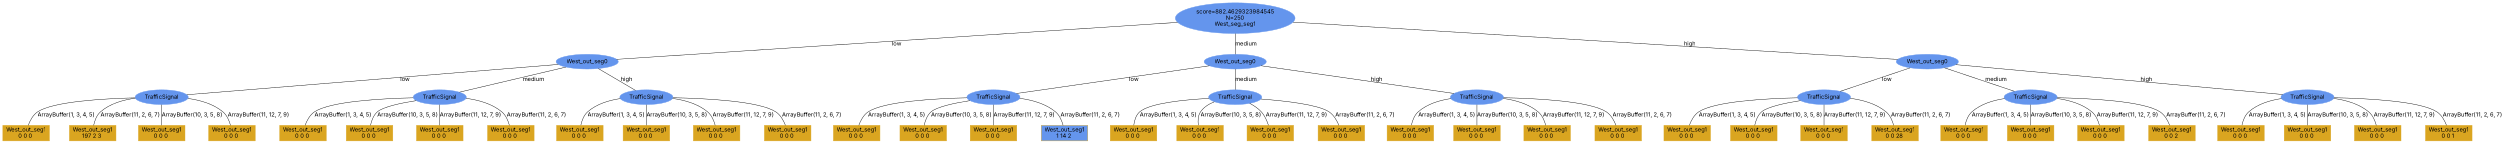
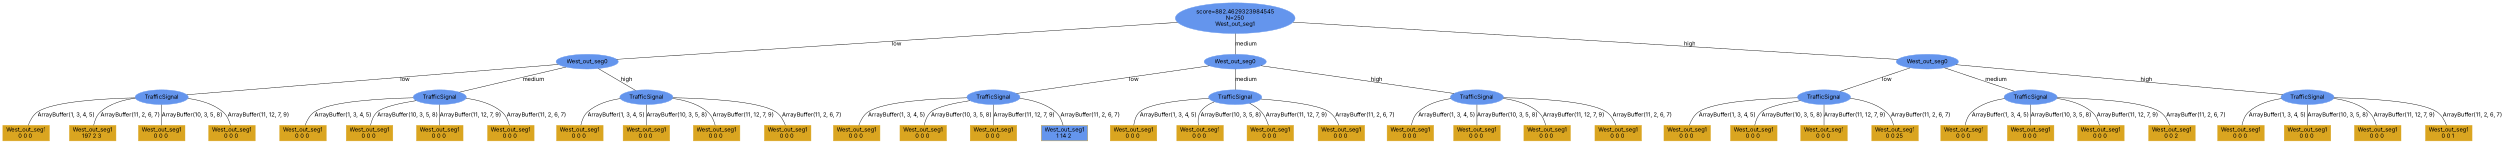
node "score=882.4629323984545 N=250 West_seg_seg1": label "score=882.4629323984545 N=250 West_seg_seg1" -> "score=882.4629323984545 N=250 West_out_seg1"
node "West_out_seg1 0 0 28": label "West_out_seg1 0 0 28" -> "West_out_seg1 0 0 25"
